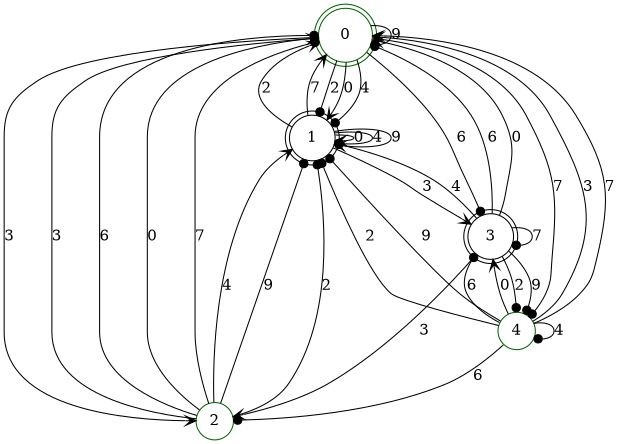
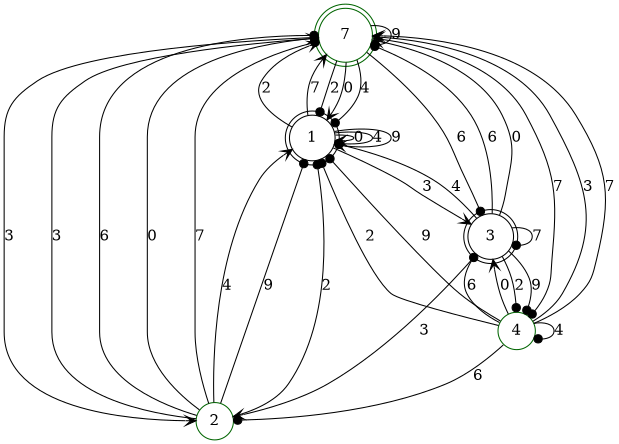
node "0": label "0" -> "7"
